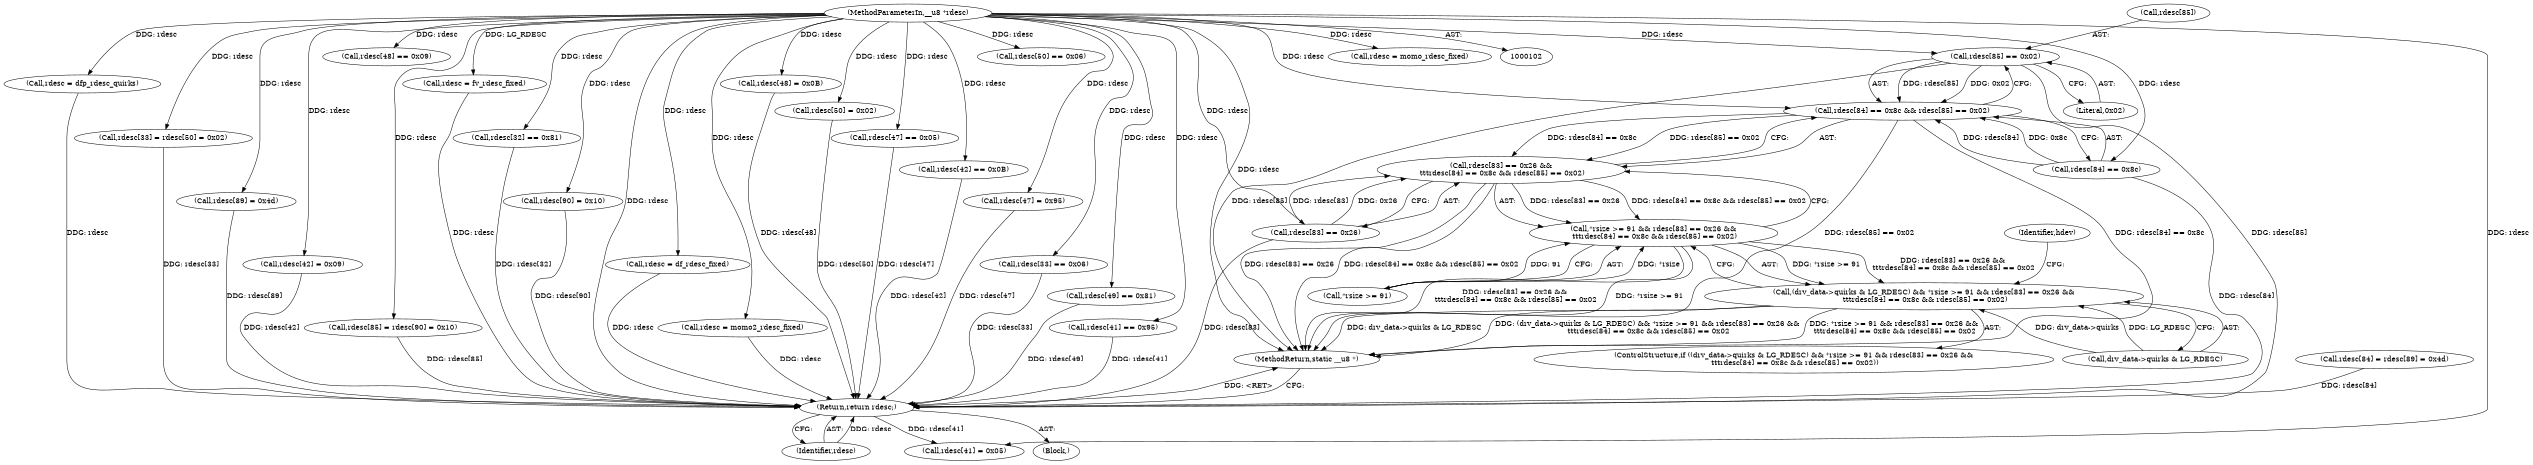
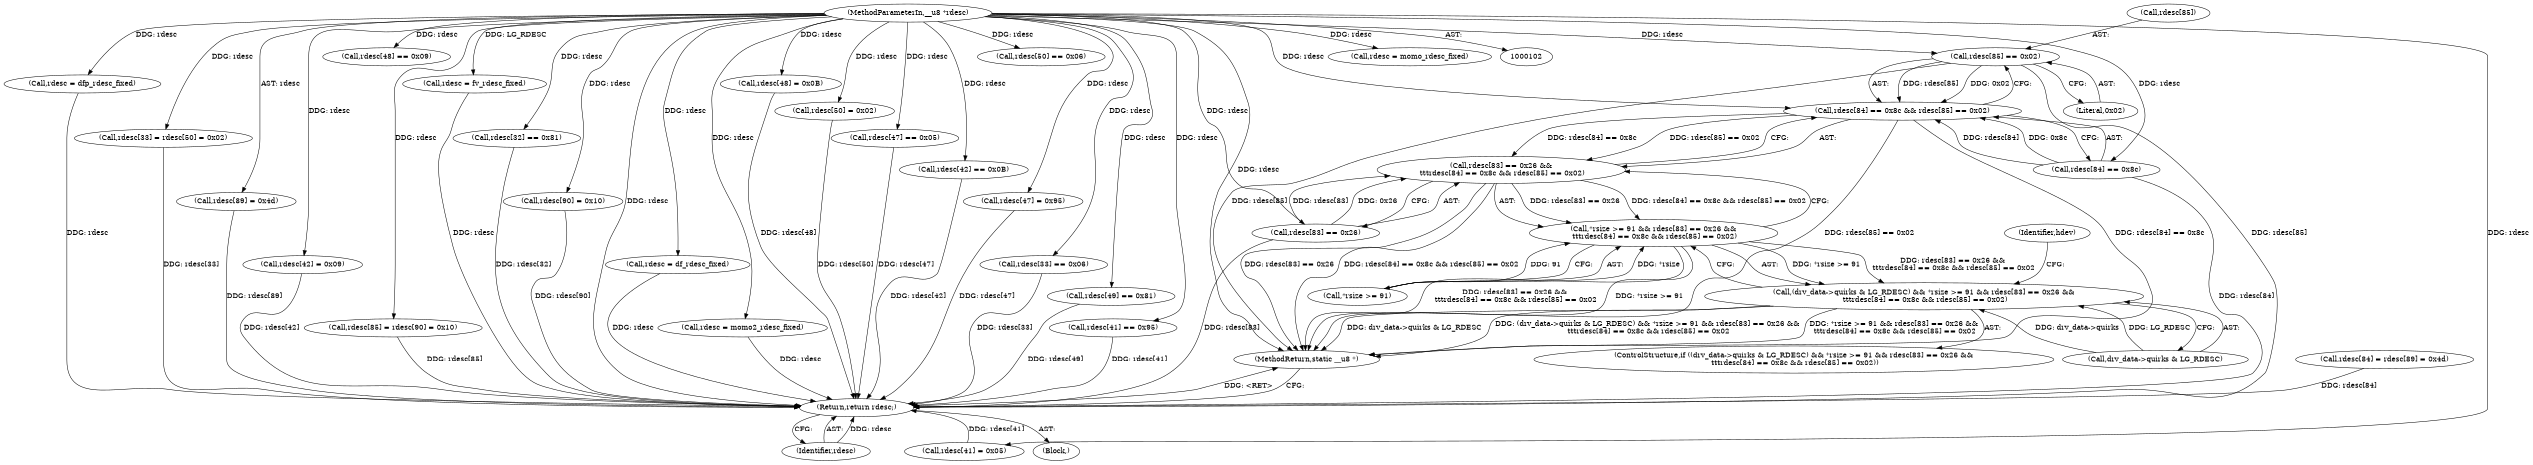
node "(Call,rdesc = dfp_rdesc_quirks)": label "(Call,rdesc = dfp_rdesc_quirks)" -> "(Call,rdesc = dfp_rdesc_fixed)"
edge "(MethodParameterIn,__u8 *rdesc)" -> "(Call,rdesc[89] = 0x4d)": label "DDG: rdesc" -> "AST: rdesc"
edge "(Return,return rdesc;)" -> "(Call,rdesc[41] = 0x05)": reversed
